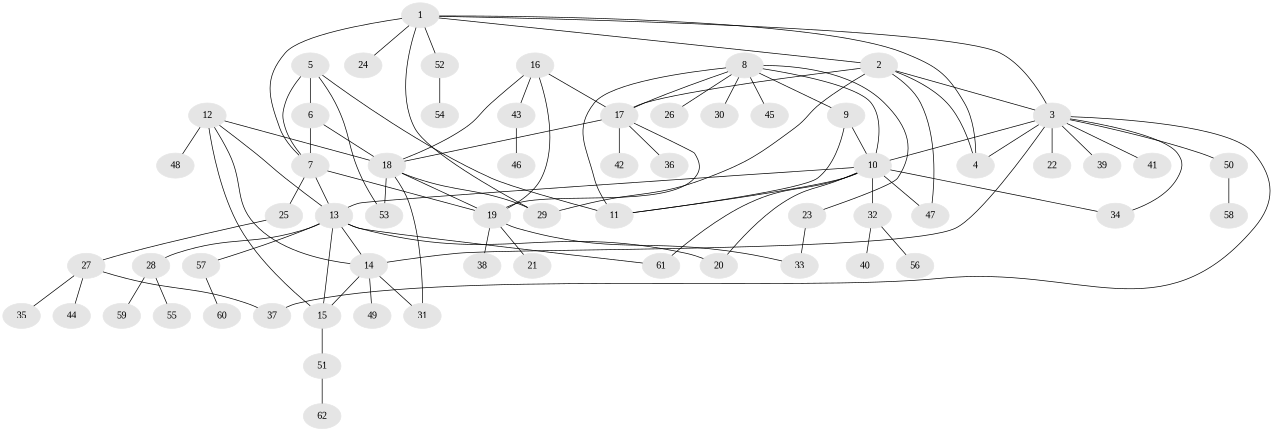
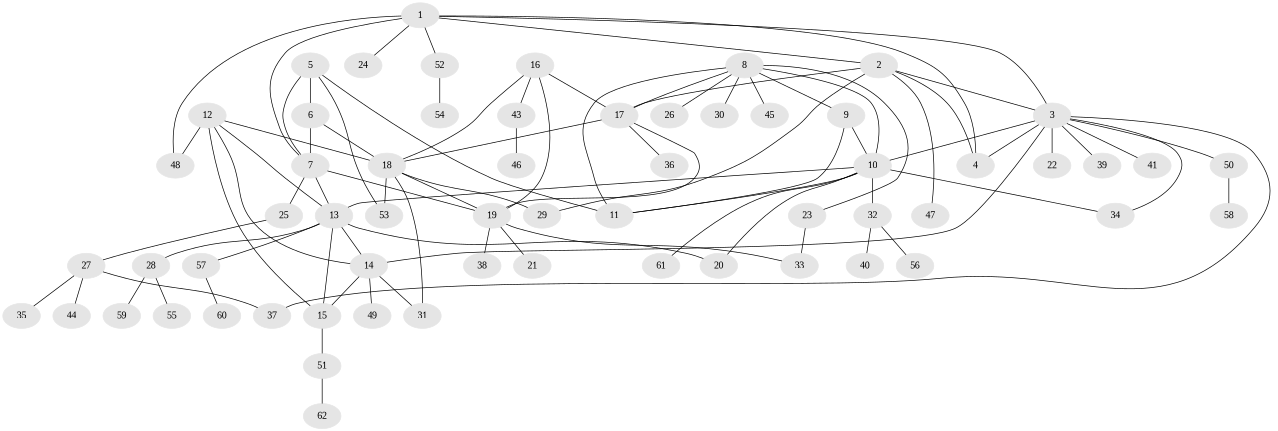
edge "1" -- "29": now "1" -- "48"
node "42": removed
edge "10" -- "47": removed
edge "13" -- "61": removed
